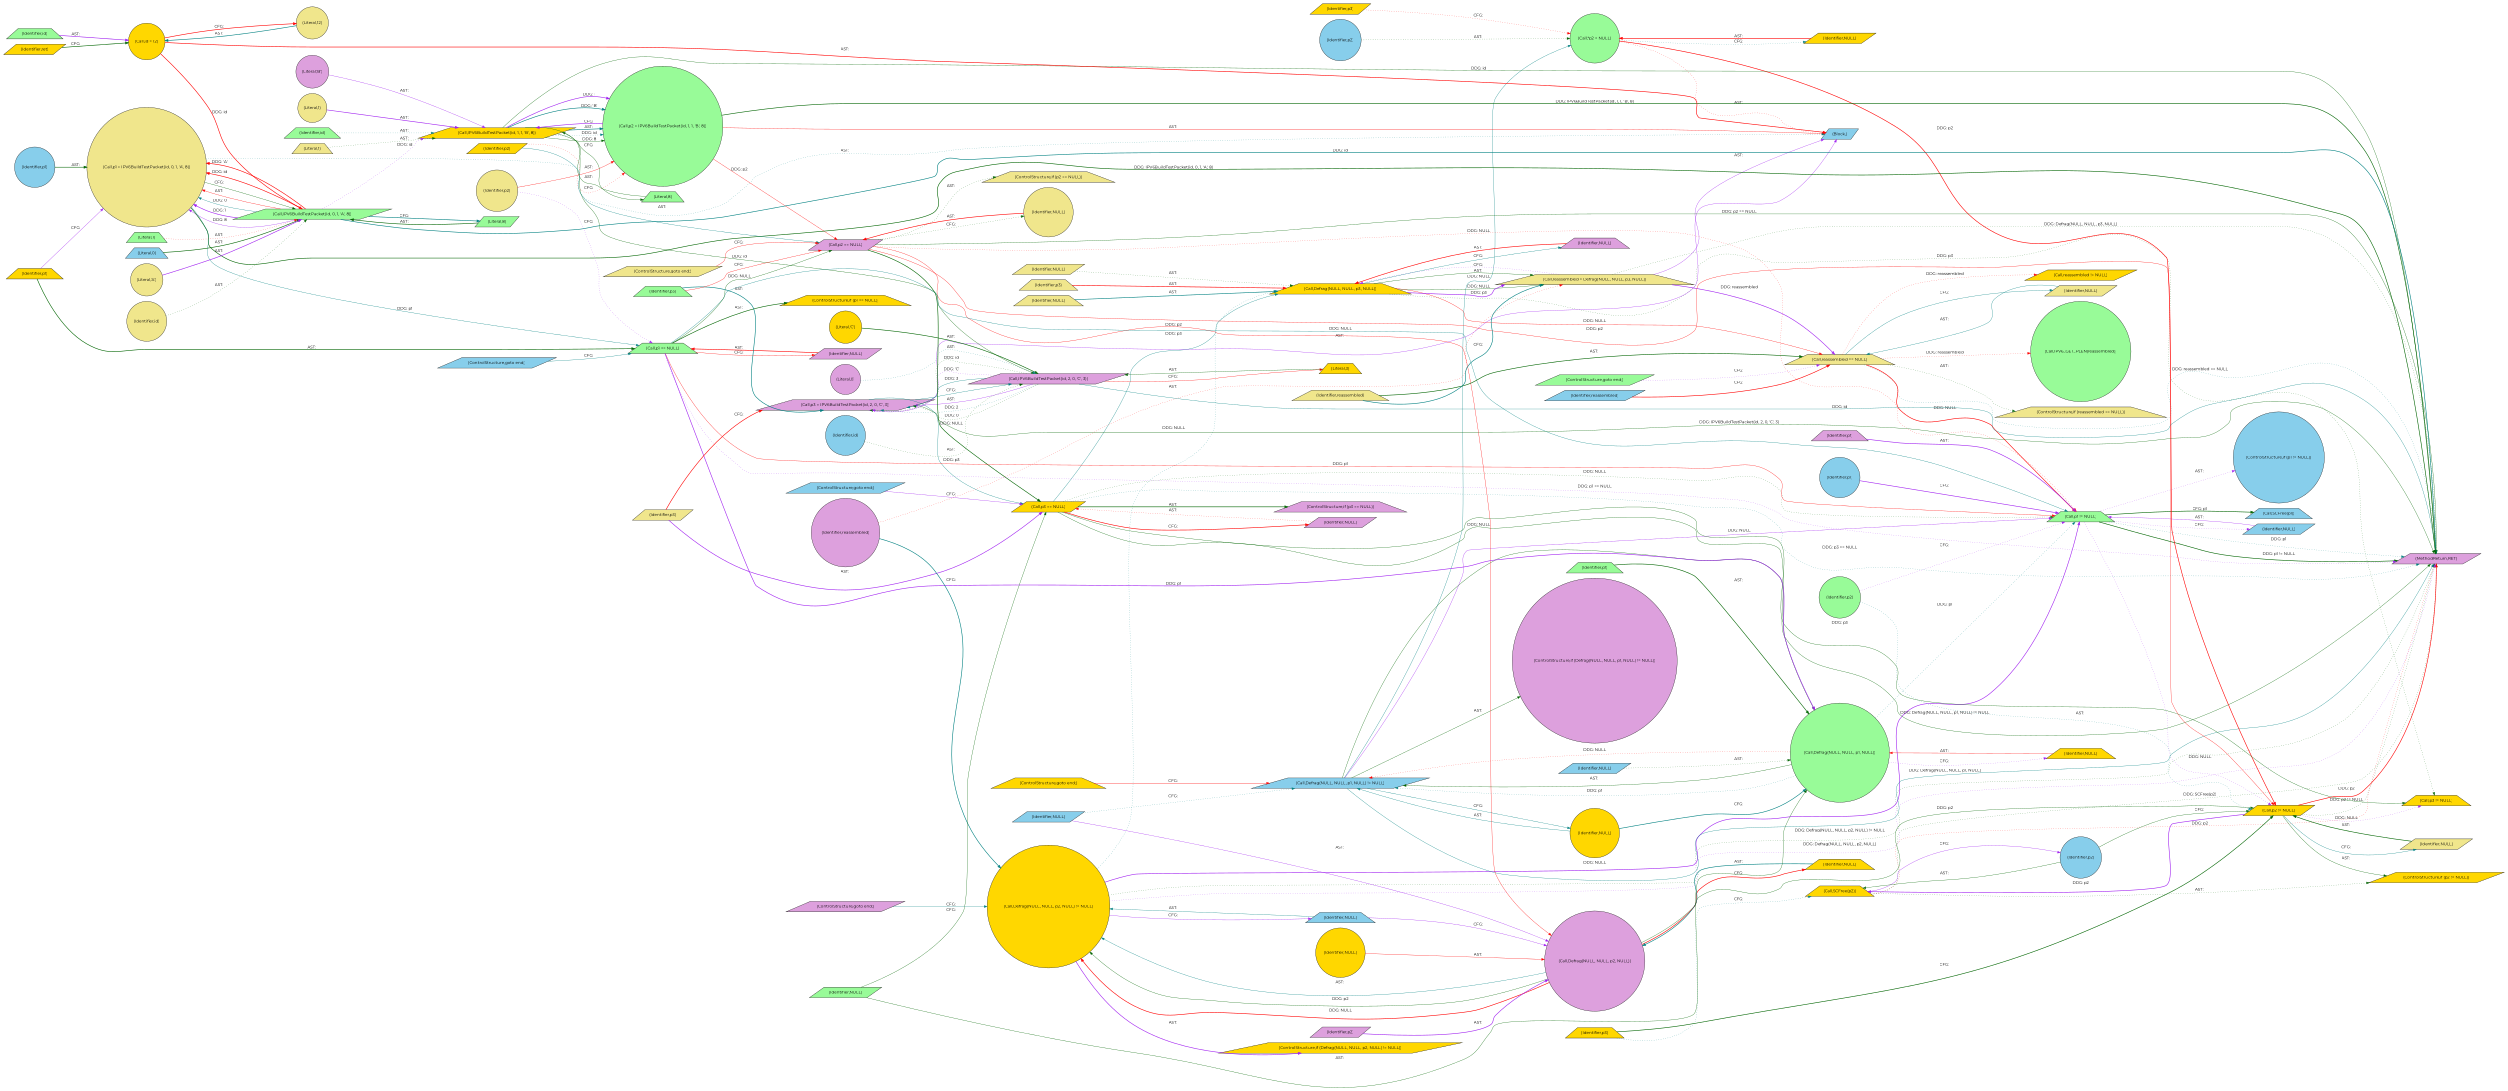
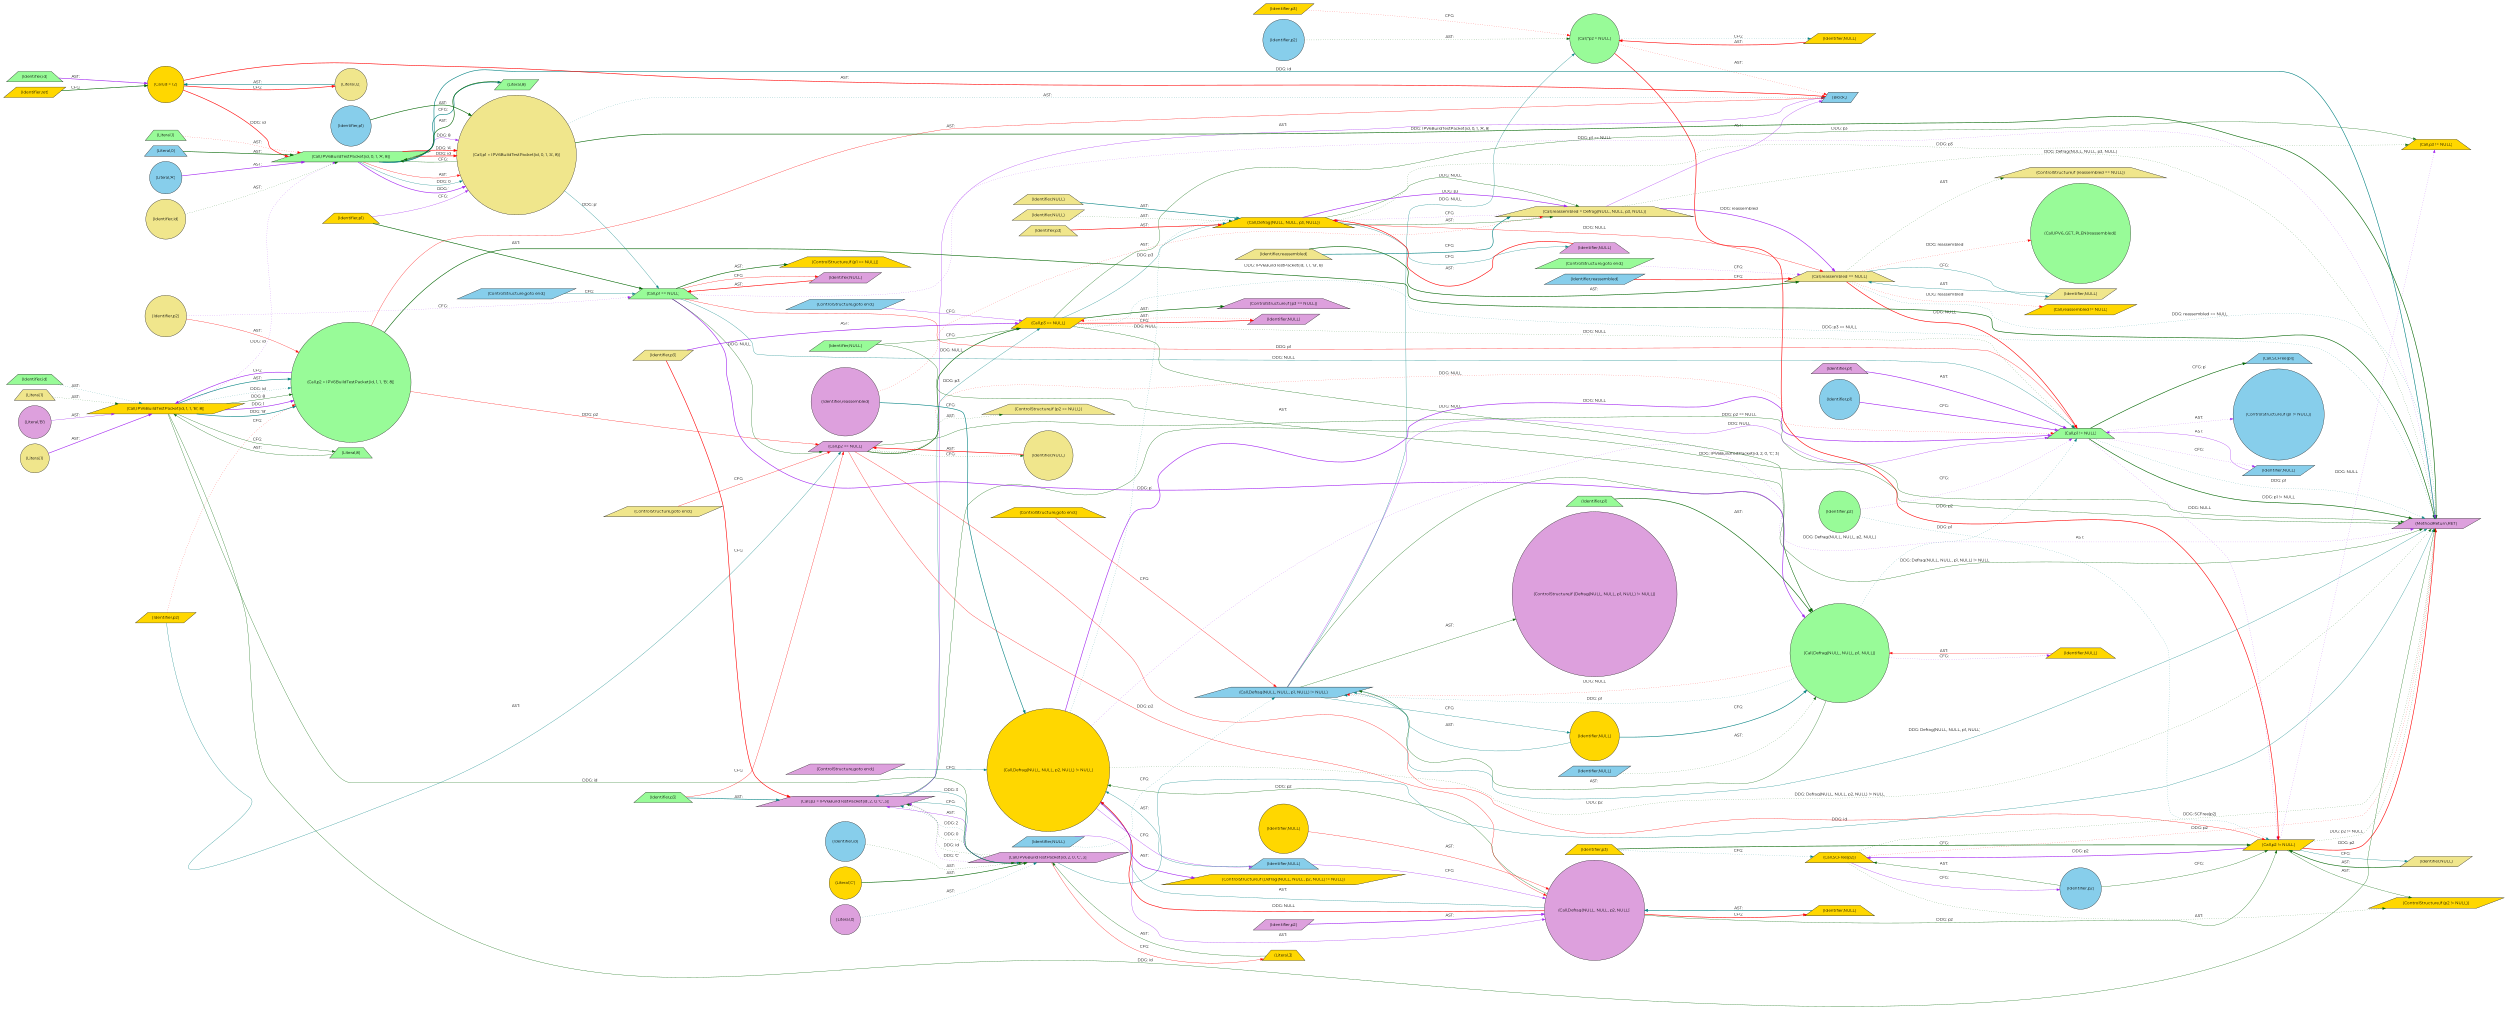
edge "(Call,IPV6BuildTestPacket(id, 0, 1, 'A', 8))" -> "(Call,IPV6BuildTestPacket(id, 1, 1, 'B', 8))": reversed
node "(Literal,'A')": fillcolor khaki -> skyblue
